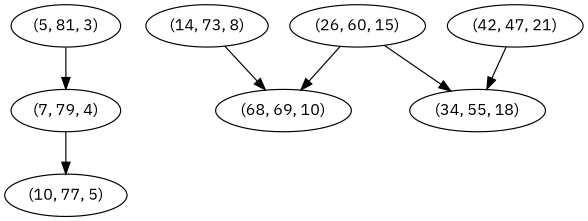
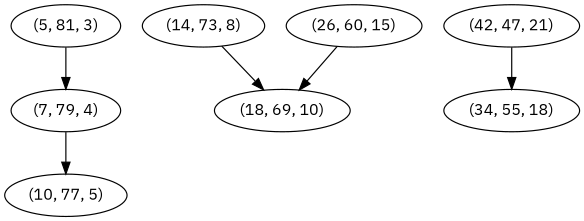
edge "(26, 60, 15)" -> "(34, 55, 18)": removed
node "(68, 69, 10)": label "(68, 69, 10)" -> "(18, 69, 10)"
